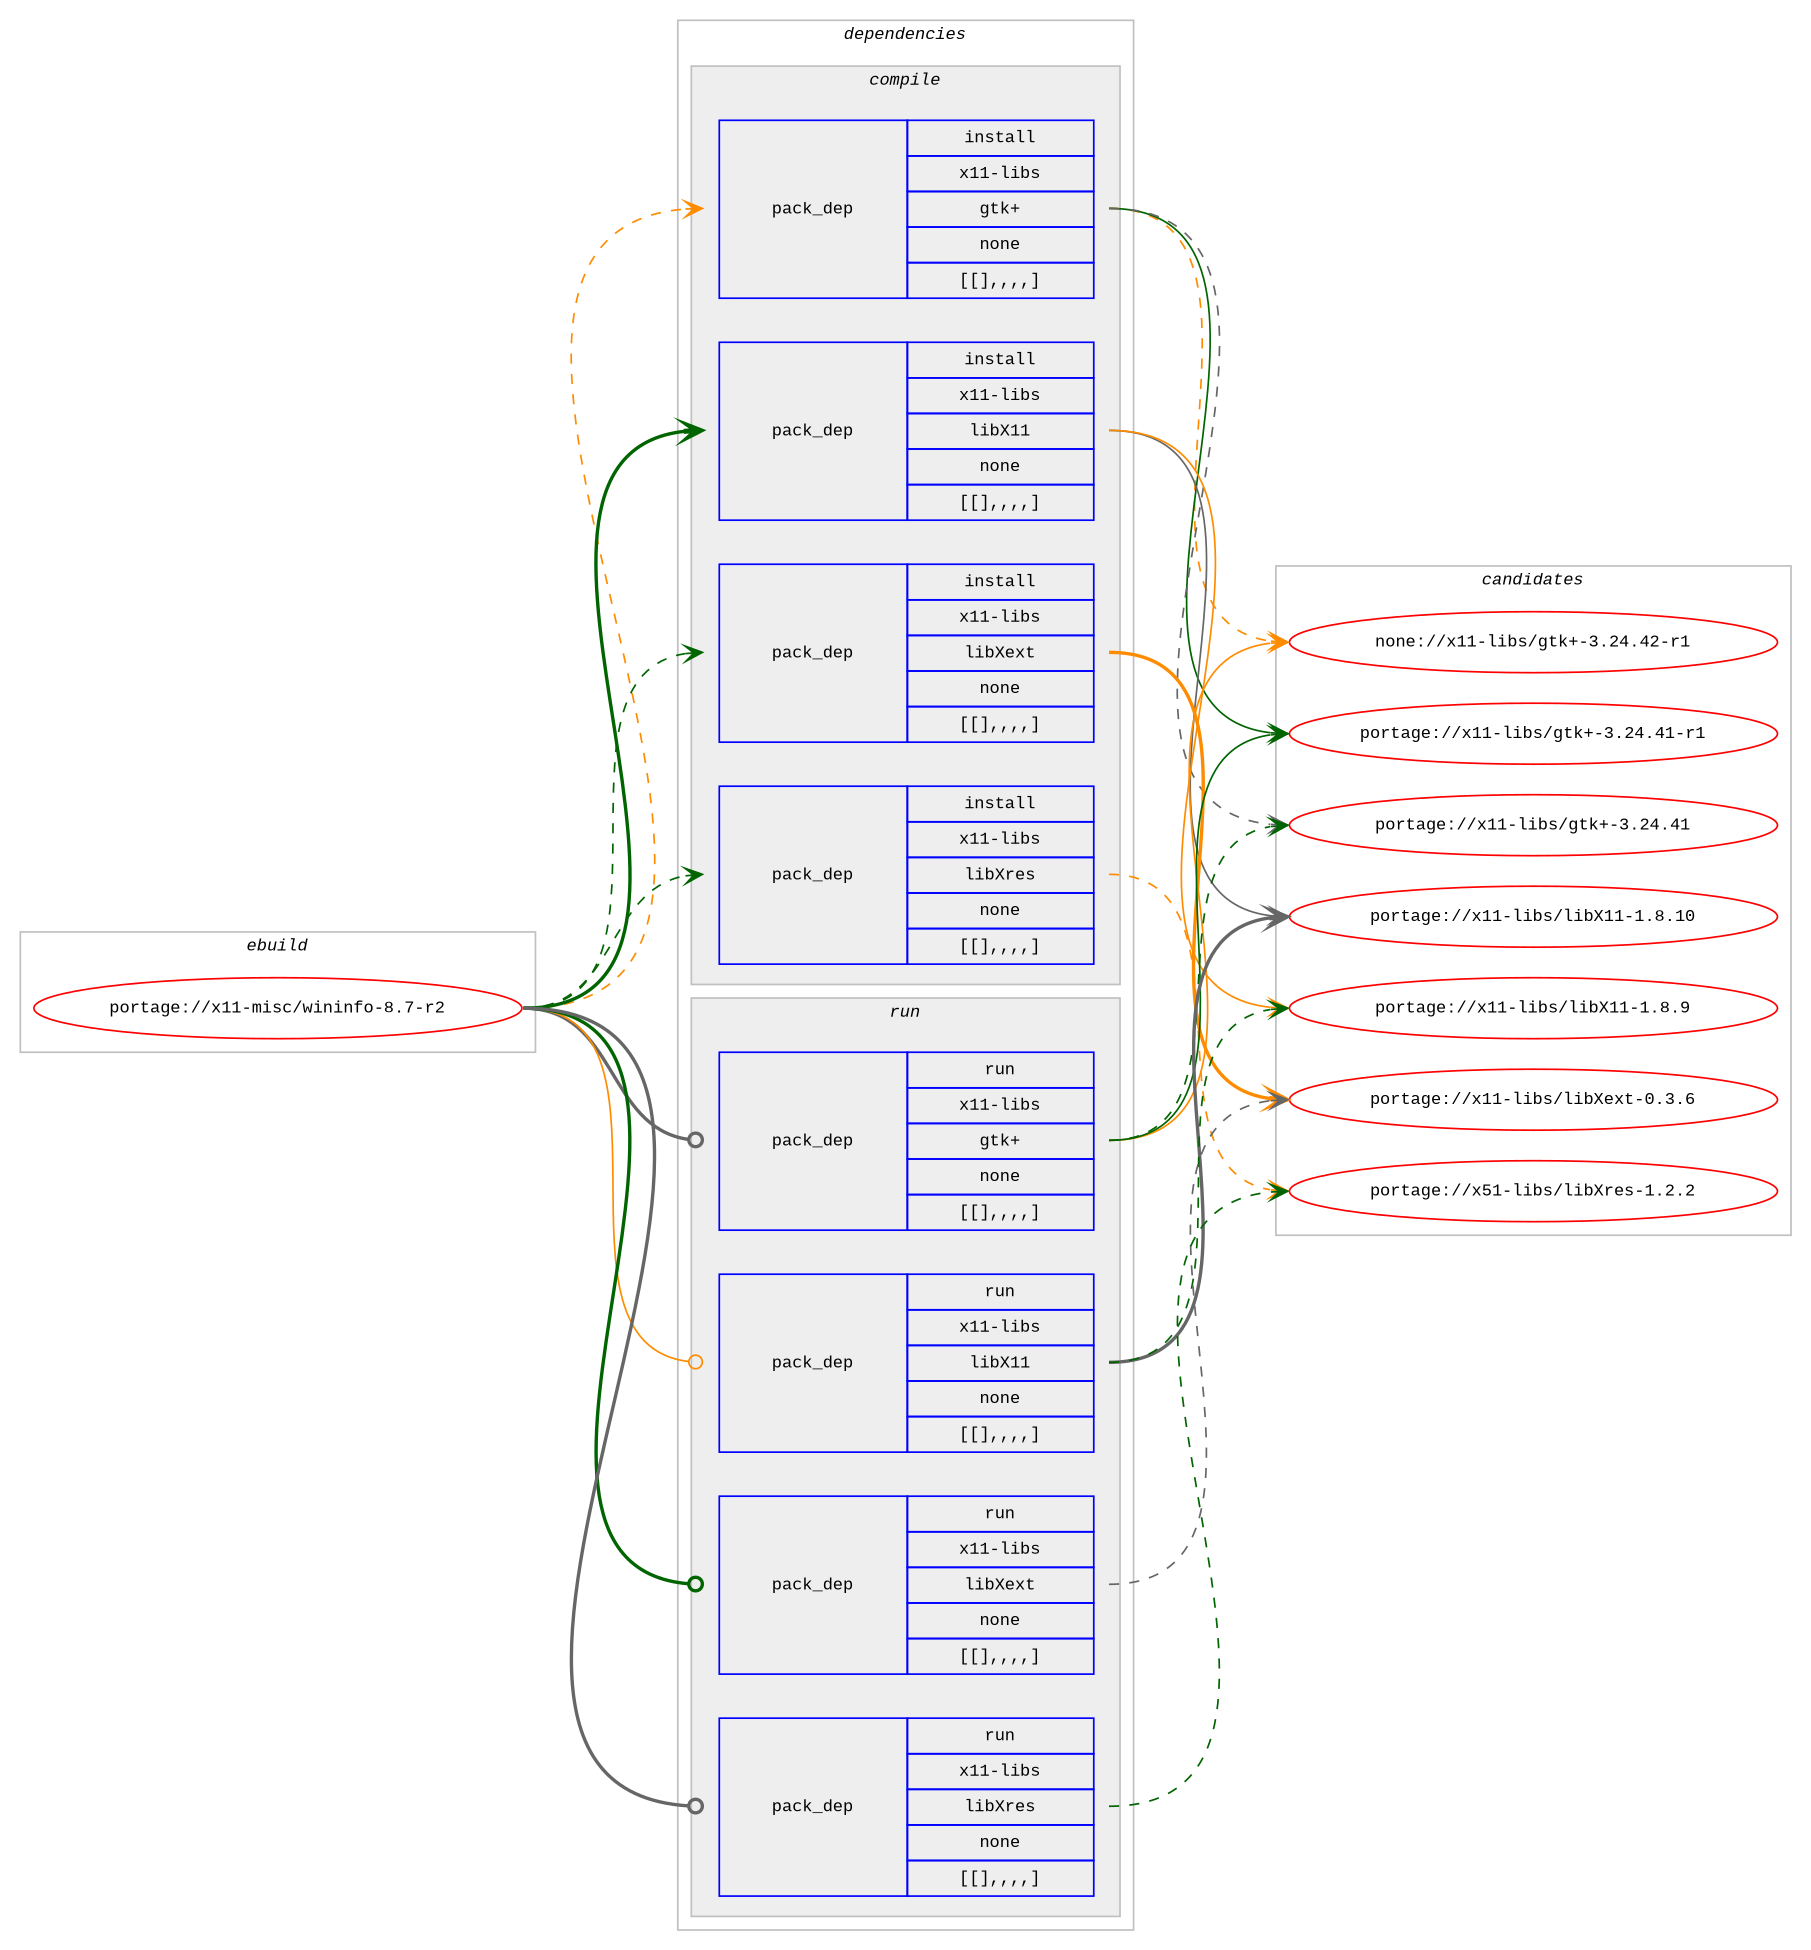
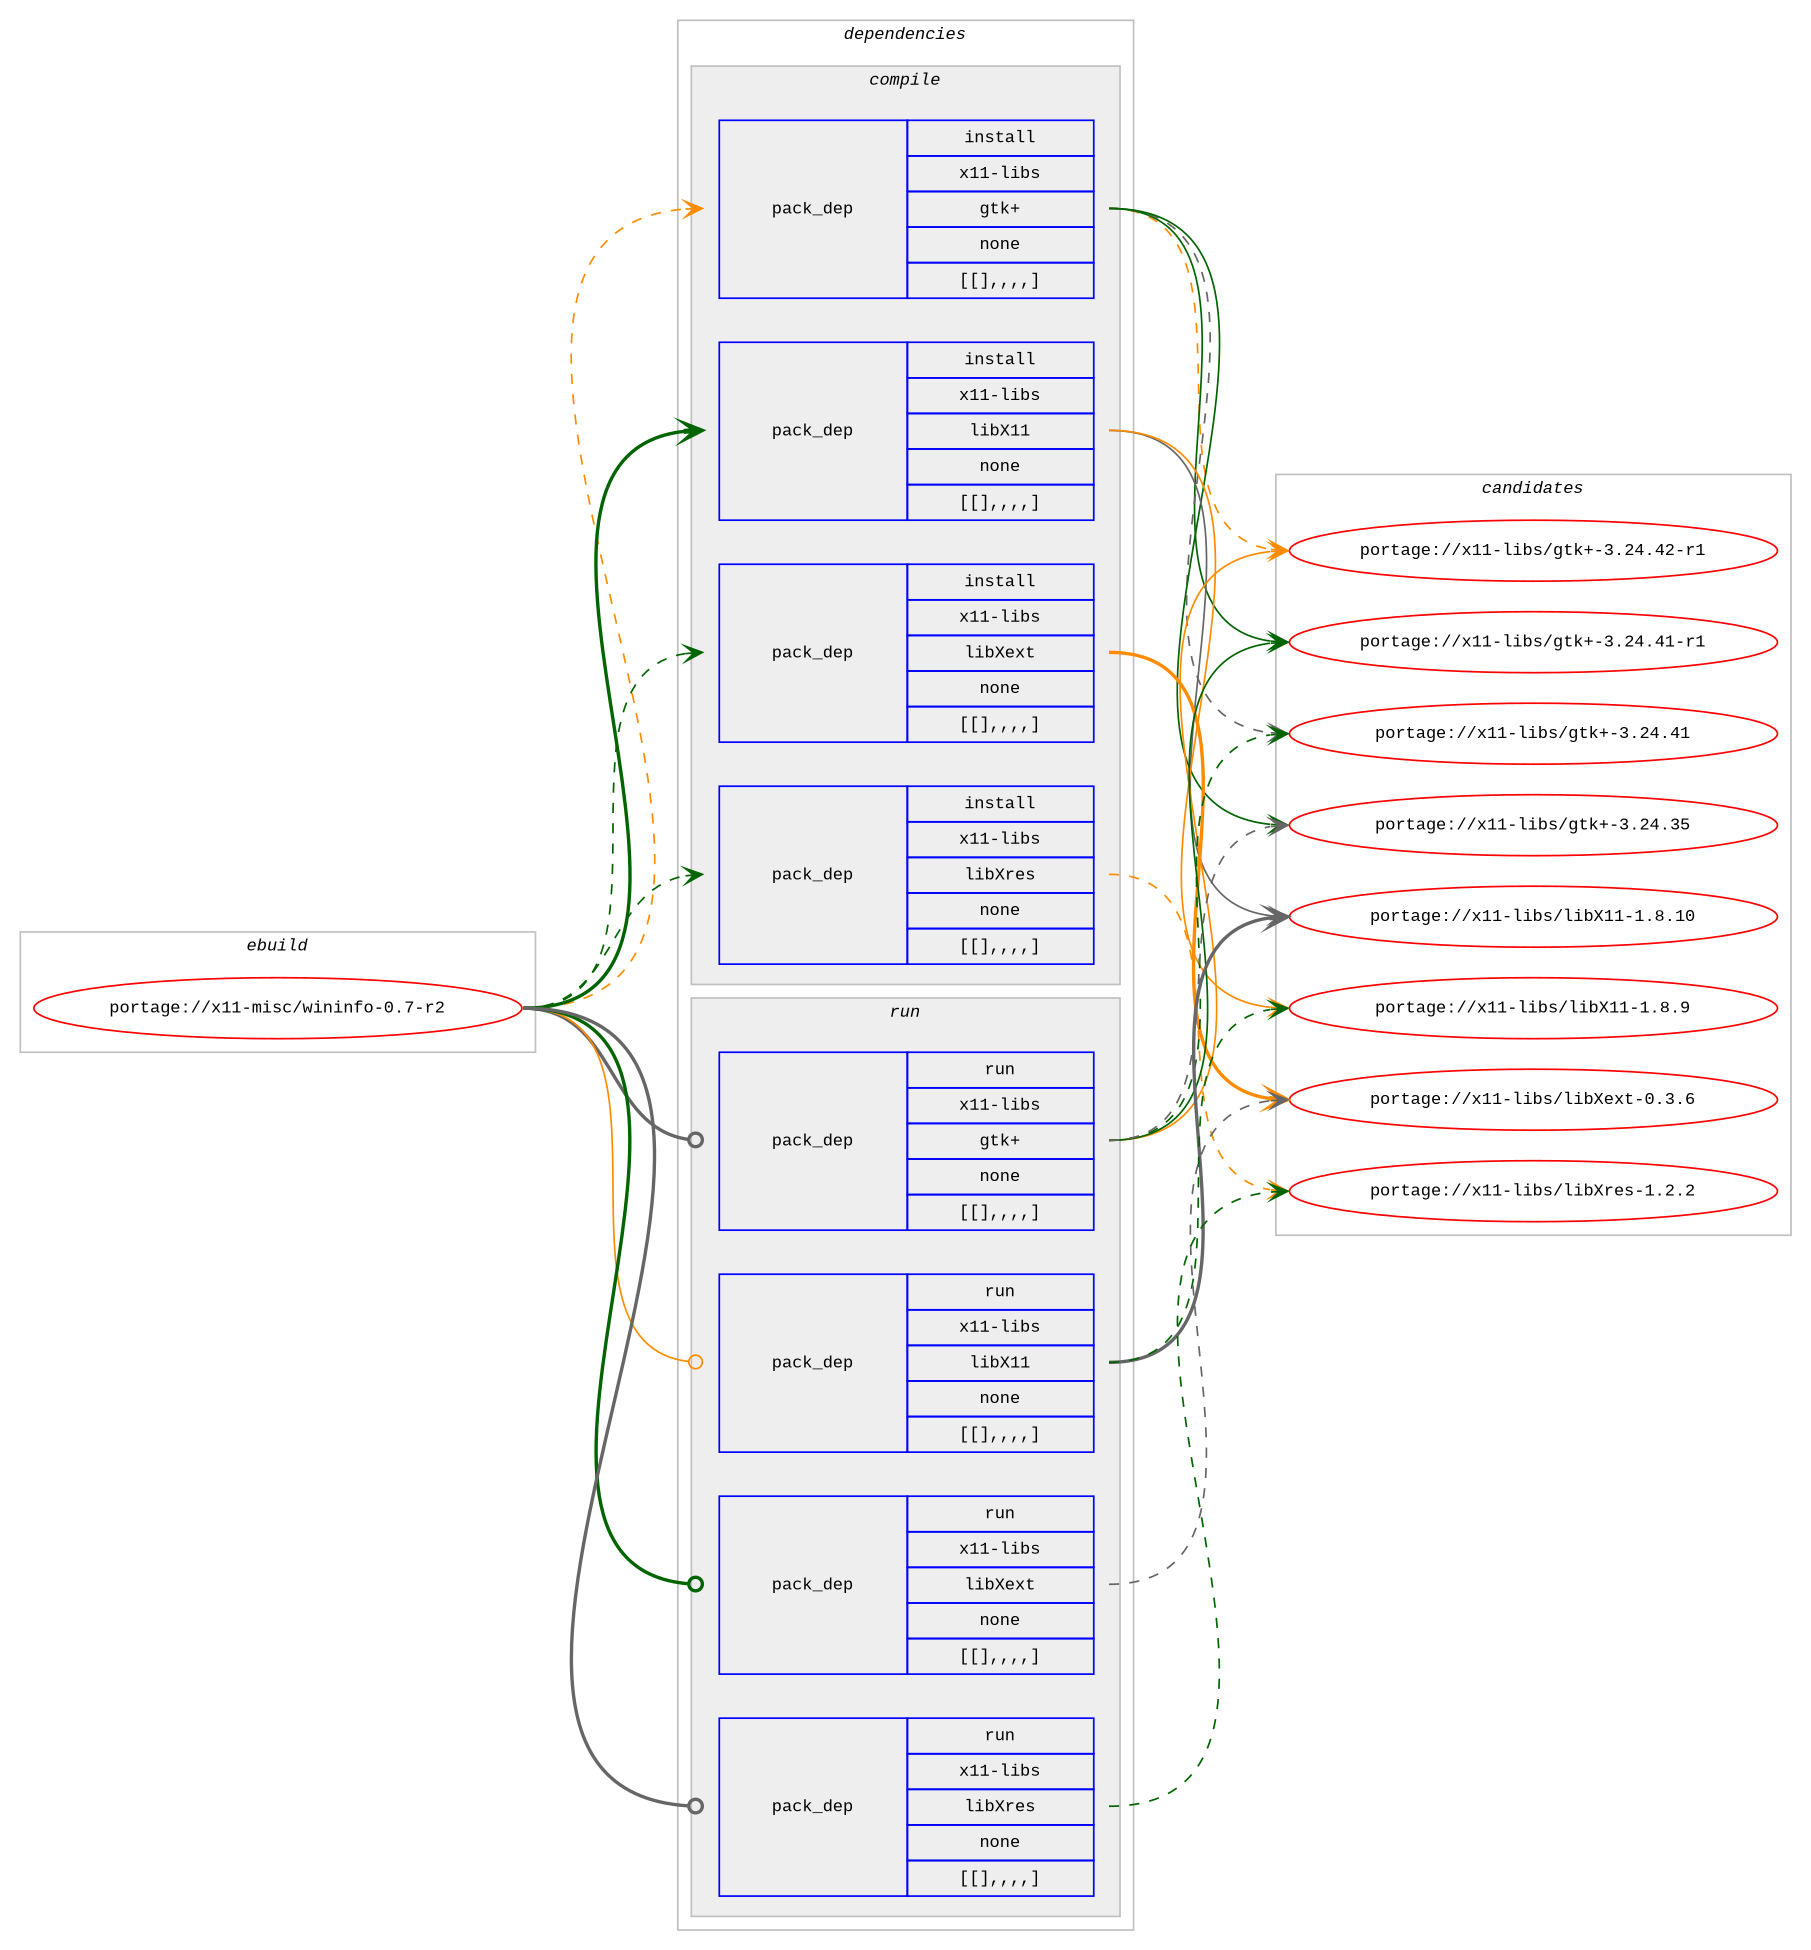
node "none://x11-libs/gtk+-3.24.42-r1": label "none://x11-libs/gtk+-3.24.42-r1" -> "portage://x11-libs/gtk+-3.24.42-r1"
node "portage://x11-libs/gtk+-3.24.35": added
node "portage://x11-misc/wininfo-8.7-r2": label "portage://x11-misc/wininfo-8.7-r2" -> "portage://x11-misc/wininfo-0.7-r2"
node "portage://x51-libs/libXres-1.2.2": label "portage://x51-libs/libXres-1.2.2" -> "portage://x11-libs/libXres-1.2.2"
